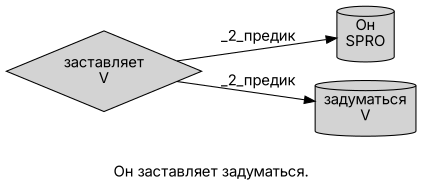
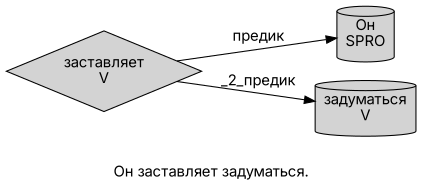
edge "заставляет V" -> "Он SPRO": label "_2_предик" -> "предик"
